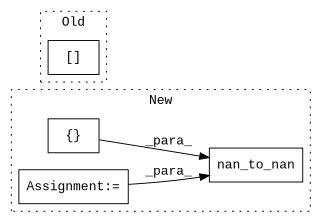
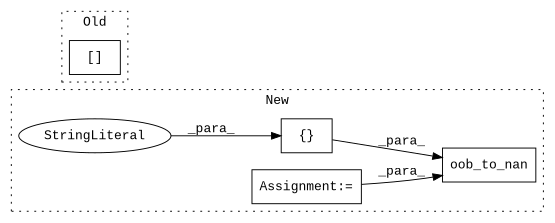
node "StringLiteral": added
node "nan_to_nan": label "nan_to_nan" -> "oob_to_nan"
